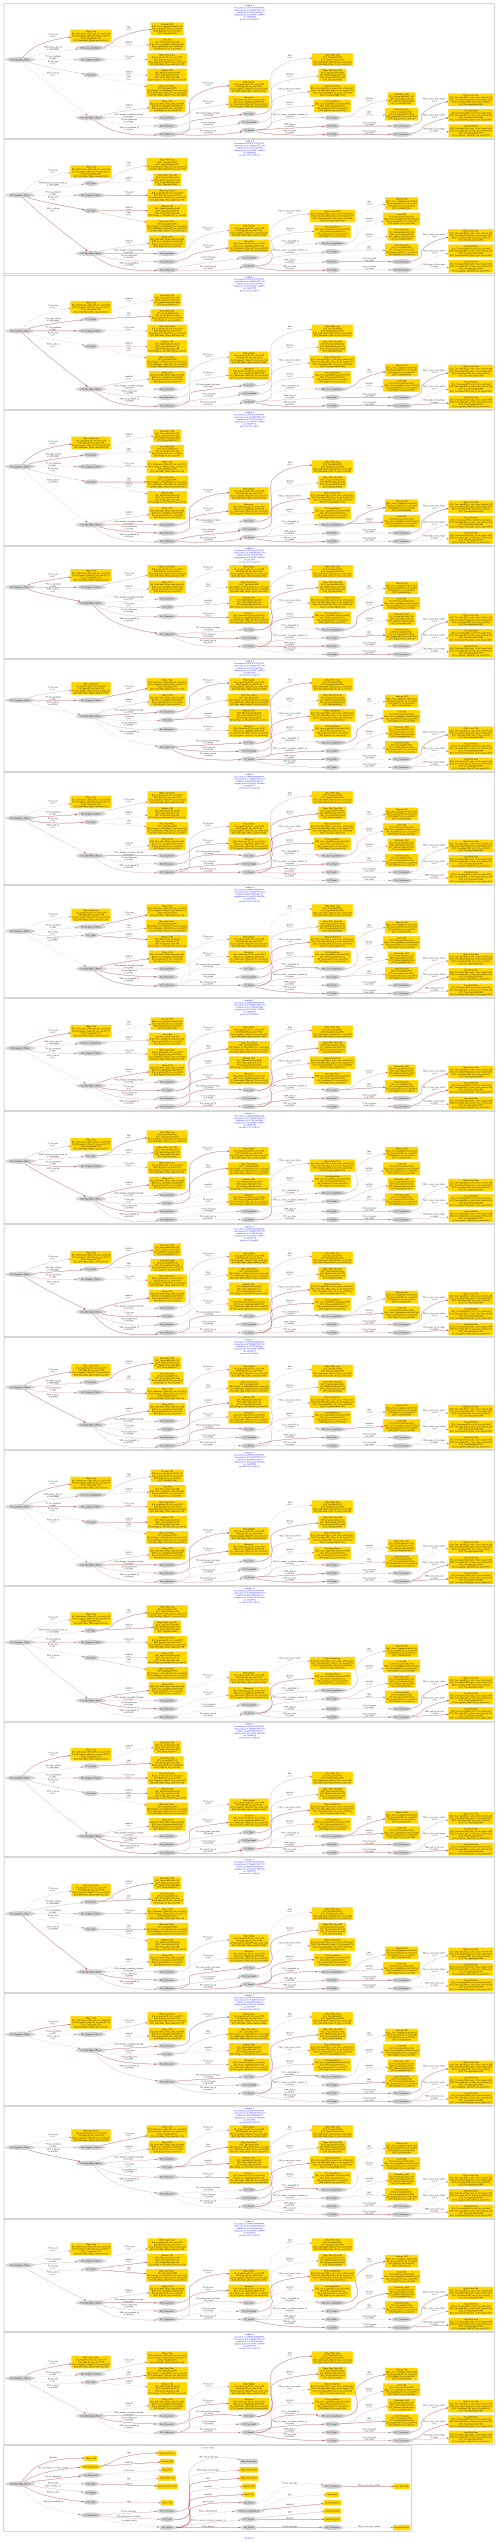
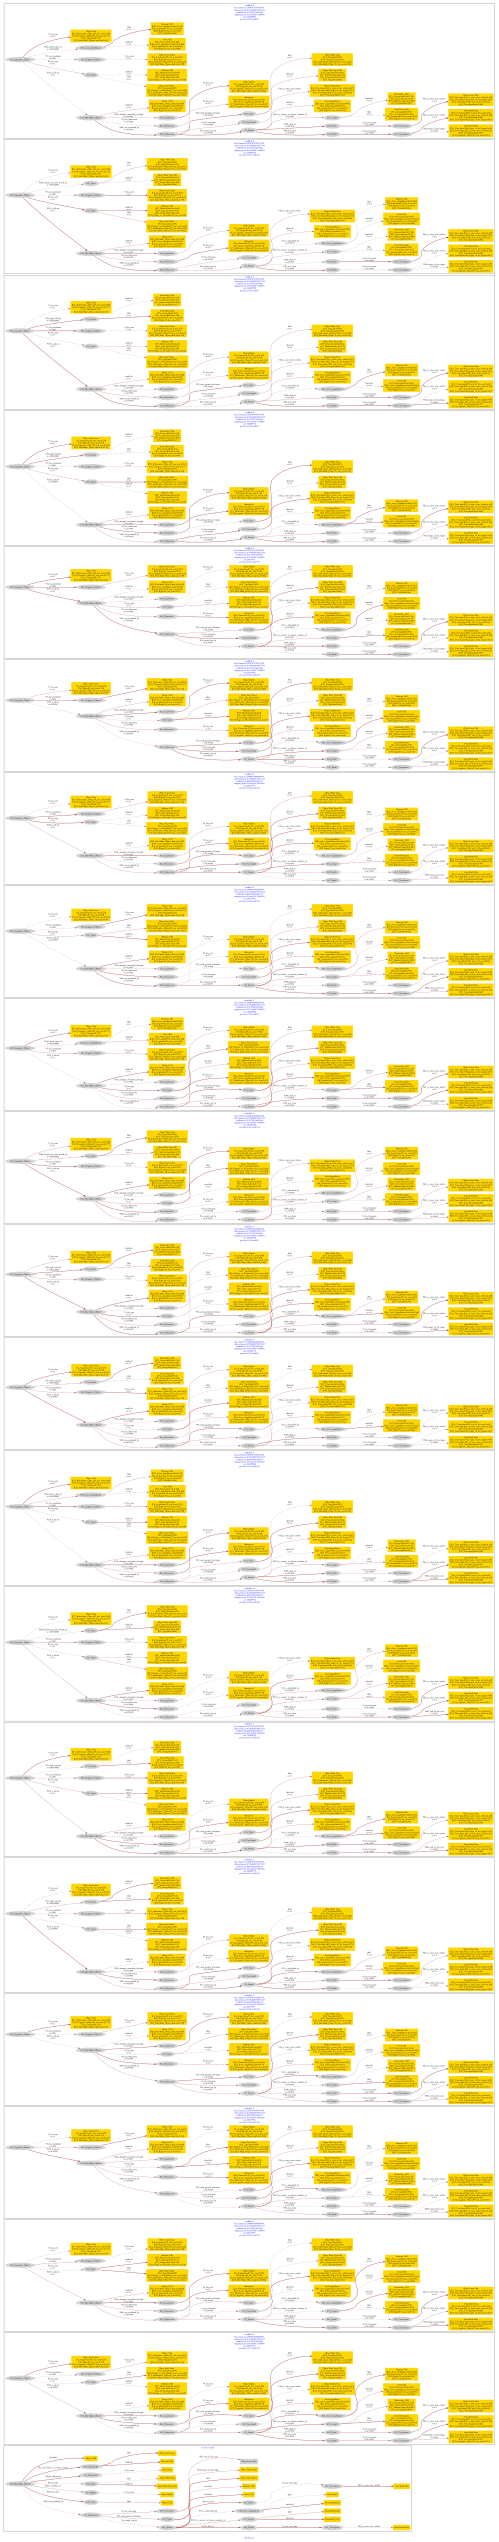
node "E40_Legal_Body1": fillcolor gold -> lightgray
node "Object Rights": added
